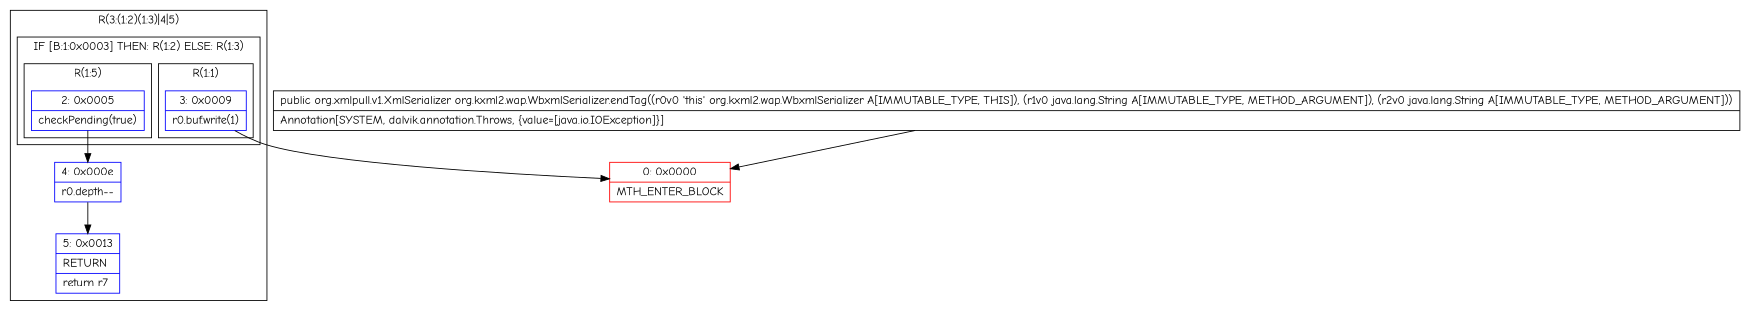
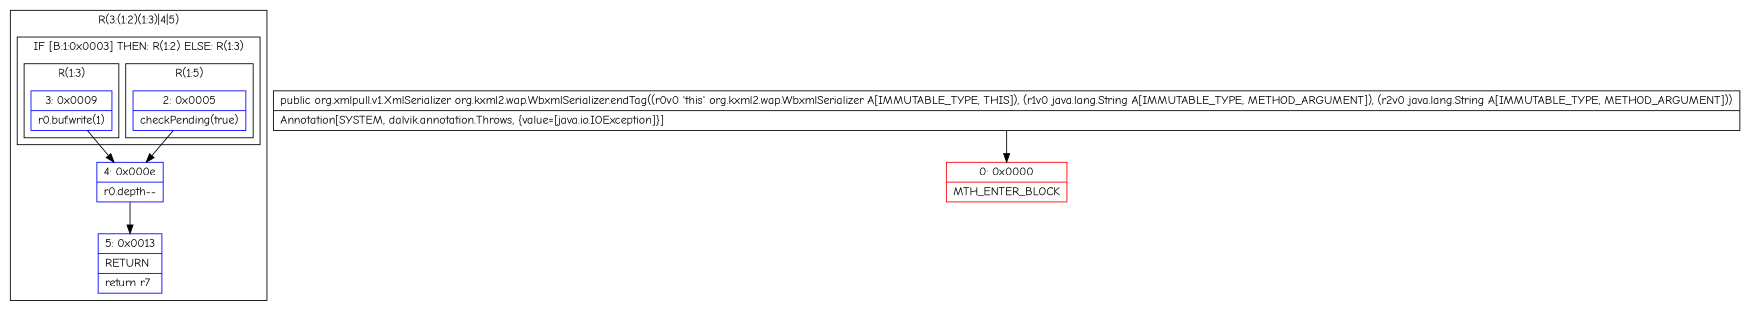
cluster "R(1:1)": label "R(1:1)" -> "R(1:3)"
edge "3: 0x0009" -> "0: 0x0000": now "3: 0x0009" -> "4: 0x000e"
